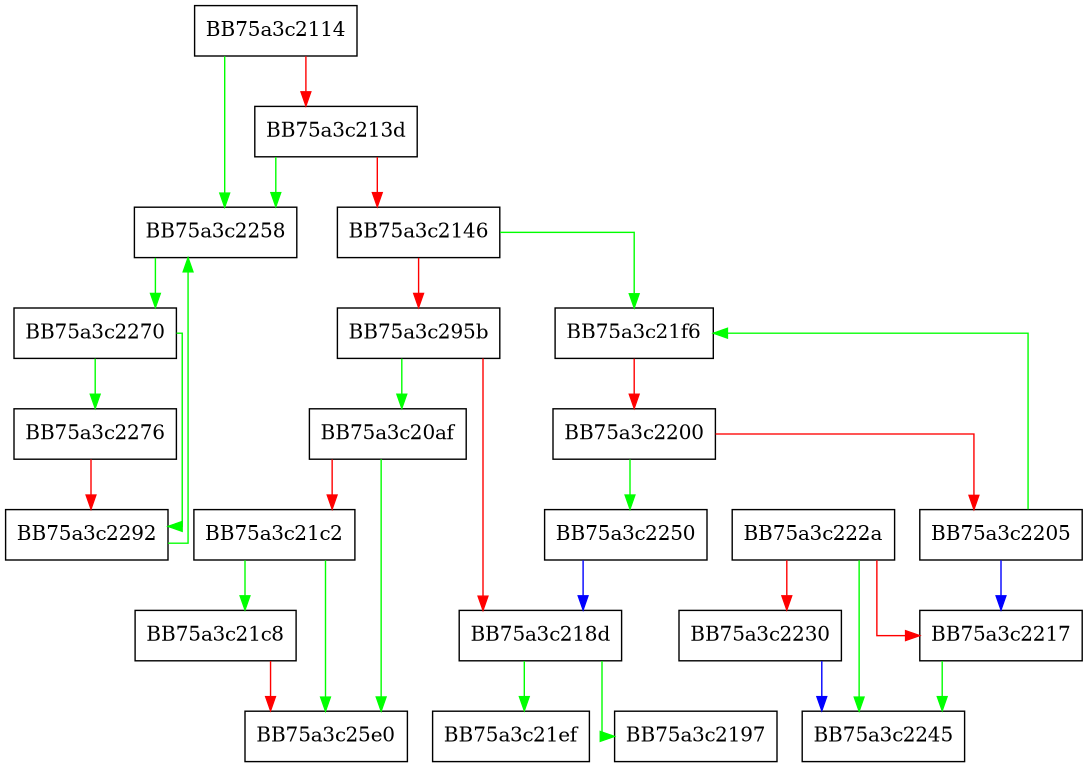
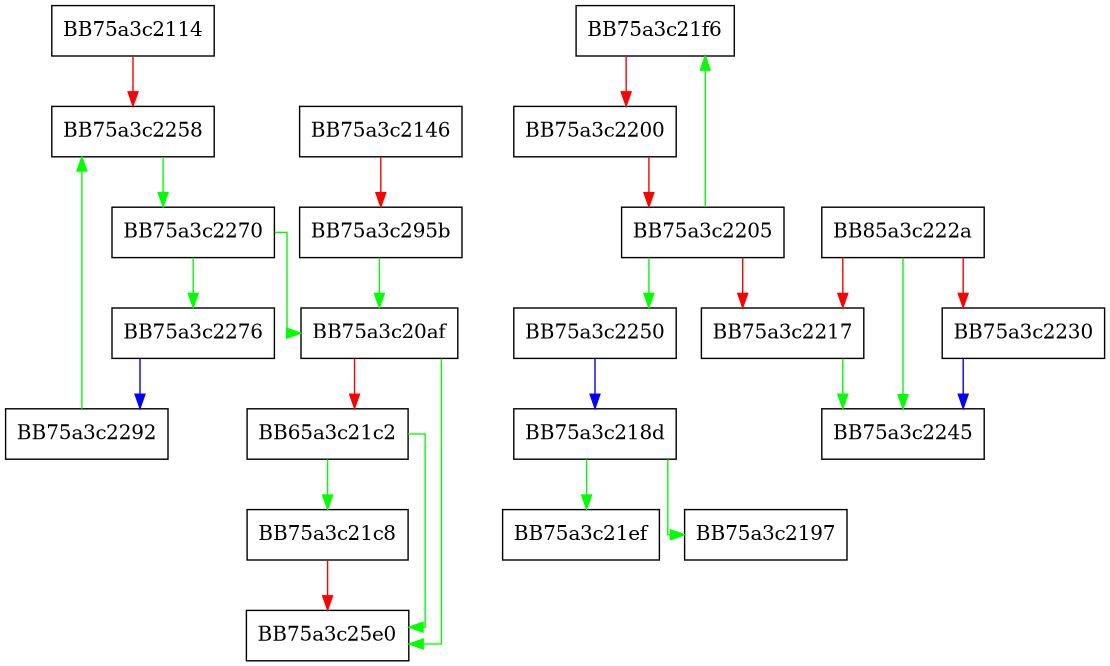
edge "BB75a3c2114" -> "BB75a3c2258": color green -> red
node "BB75a3c213d": removed
edge "BB75a3c2146" -> "BB75a3c21f6": removed
edge "BB75a3c2270" -> "BB75a3c2292": now "BB75a3c2270" -> "BB75a3c20af"
edge "BB75a3c2276" -> "BB75a3c2292": color red -> blue
edge "BB75a3c295b" -> "BB75a3c218d": removed
edge "BB75a3c2200" -> "BB75a3c2250": now "BB75a3c2205" -> "BB75a3c2250"
node "BB75a3c21c2": label "BB75a3c21c2" -> "BB65a3c21c2"
node "BB75a3c222a": label "BB75a3c222a" -> "BB85a3c222a"
edge "BB75a3c2205" -> "BB75a3c2217": color blue -> red
